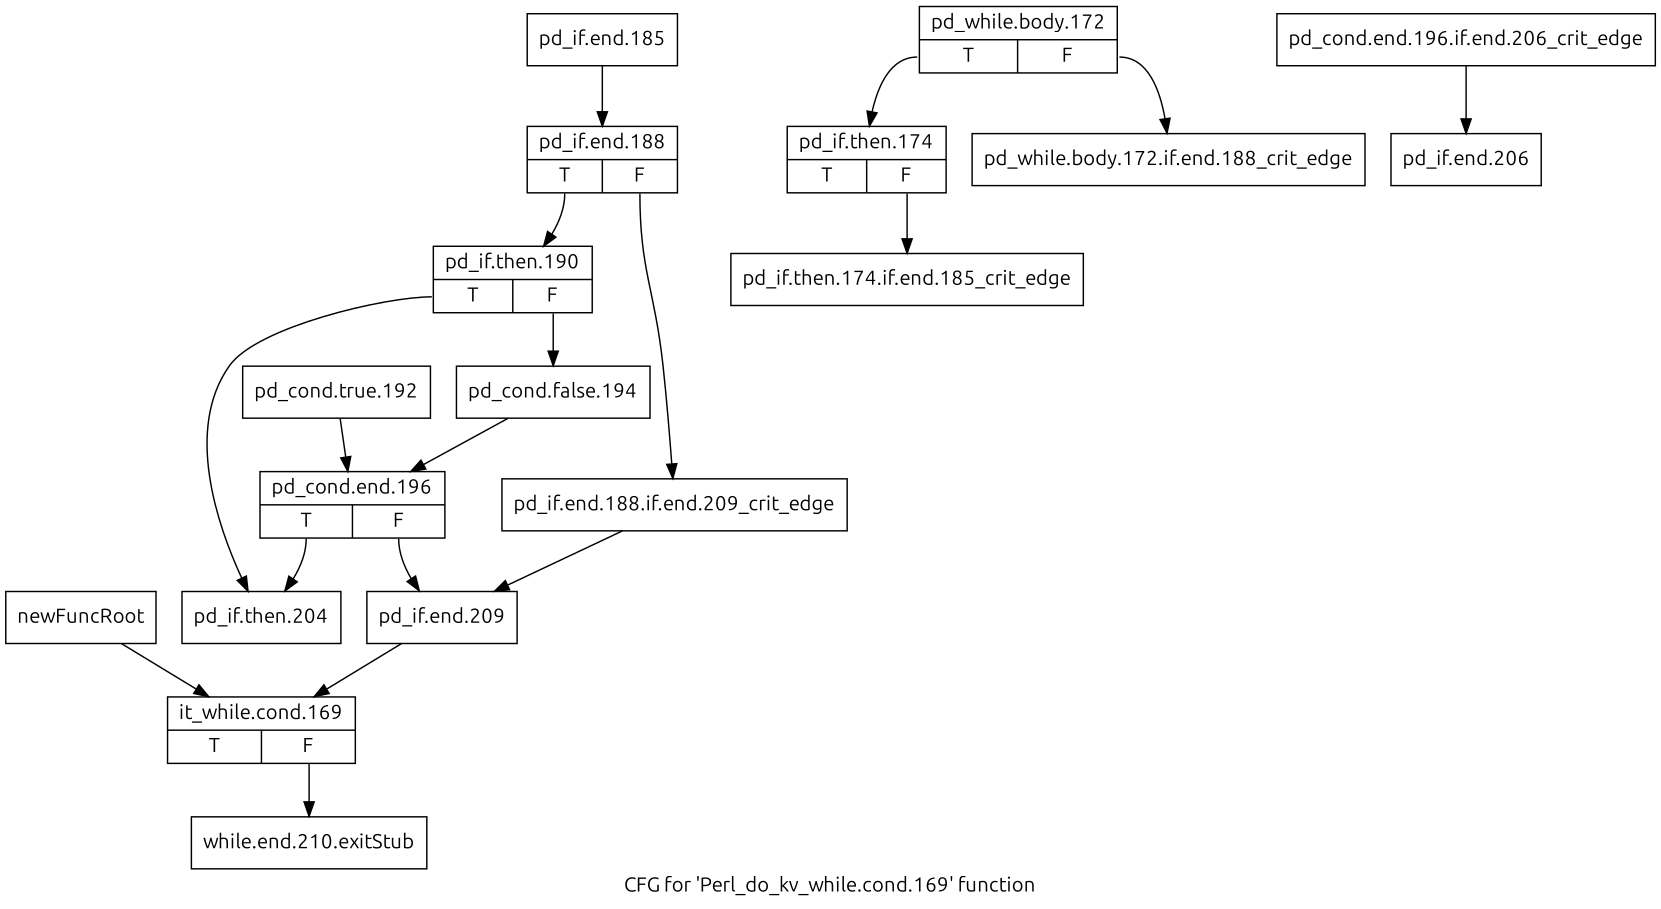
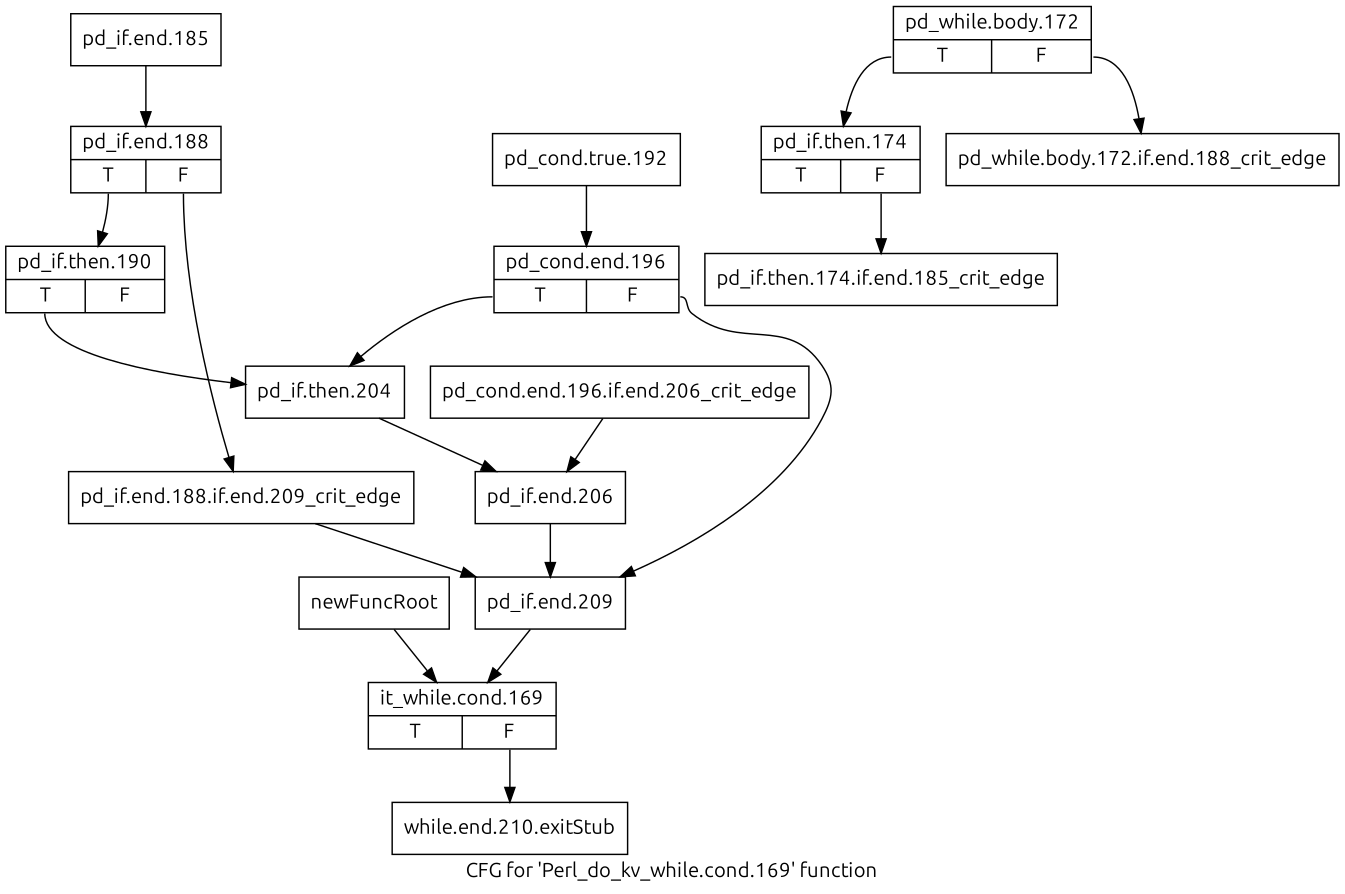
node "pd_cond.false.194": removed
edge "pd_if.then.204" -> "pd_if.end.206": added
edge "pd_if.end.206" -> "pd_if.end.209": added
